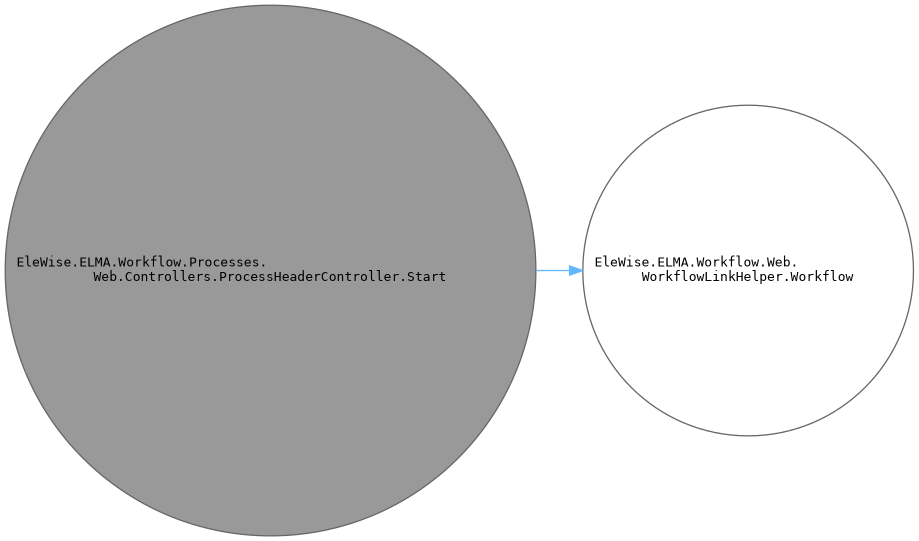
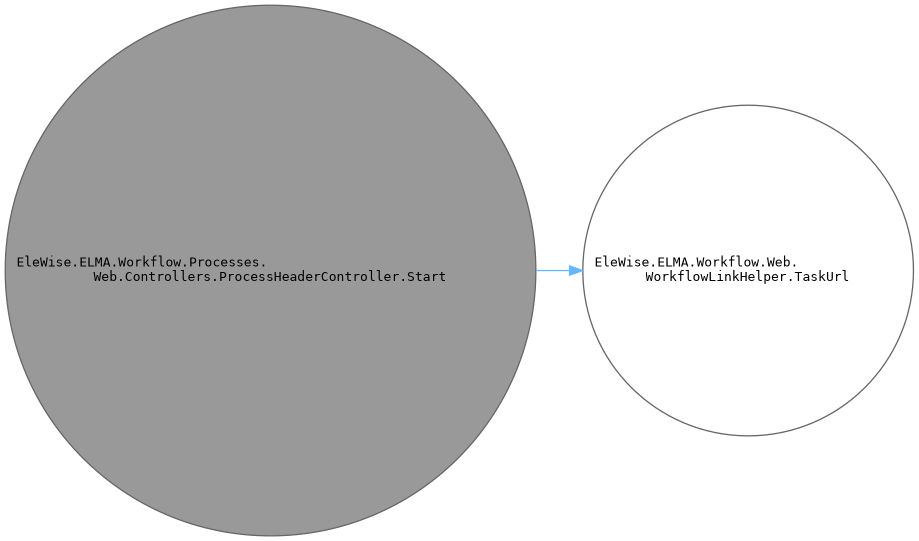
node "EleWise.ELMA.Workflow.Web. WorkflowLinkHelper.Workflow": label "EleWise.ELMA.Workflow.Web. WorkflowLinkHelper.Workflow" -> "EleWise.ELMA.Workflow.Web. WorkflowLinkHelper.TaskUrl"
